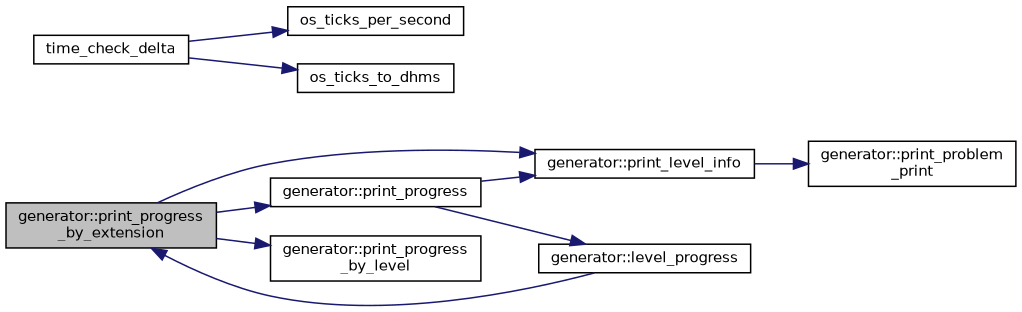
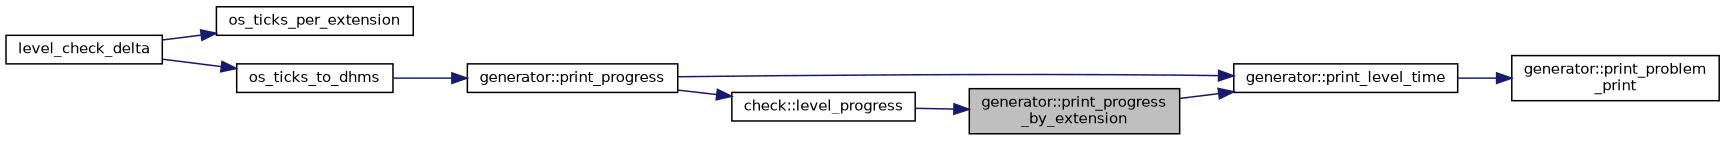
node "os_ticks_per_second": label "os_ticks_per_second" -> "os_ticks_per_extension"
node "time_check_delta": label "time_check_delta" -> "level_check_delta"
node "generator::print_level_info": label "generator::print_level_info" -> "generator::print_level_time"
edge "generator::print_progress _by_extension" -> "generator::print_progress": now "os_ticks_to_dhms" -> "generator::print_progress"
node "generator::print_progress _by_level": removed
node "generator::level_progress": label "generator::level_progress" -> "check::level_progress"
